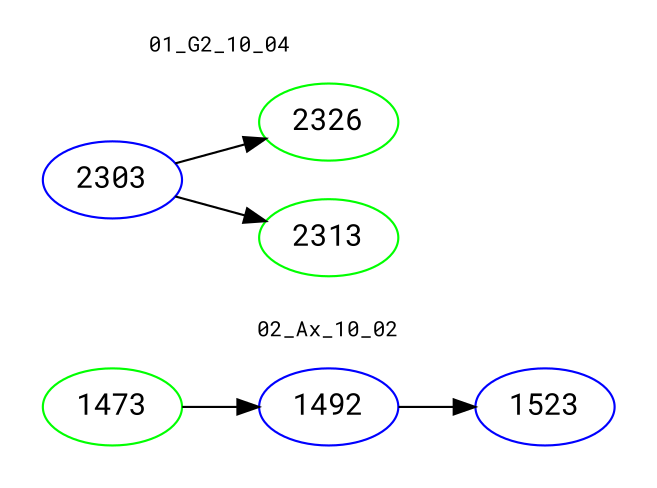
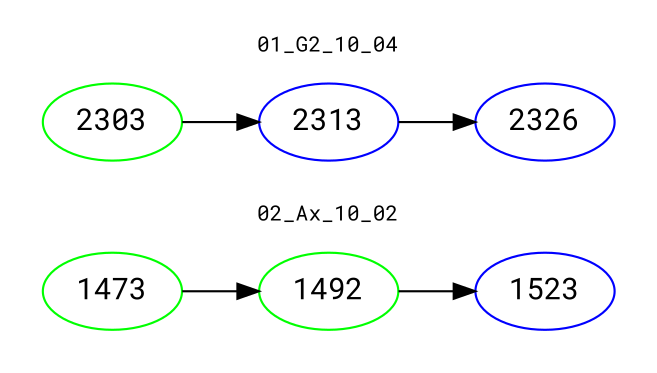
node "2326": color green -> blue
edge "2303" -> "2326": now "2313" -> "2326"
node "2303": color blue -> green
node "2313": color green -> blue
node "1492": color blue -> green
